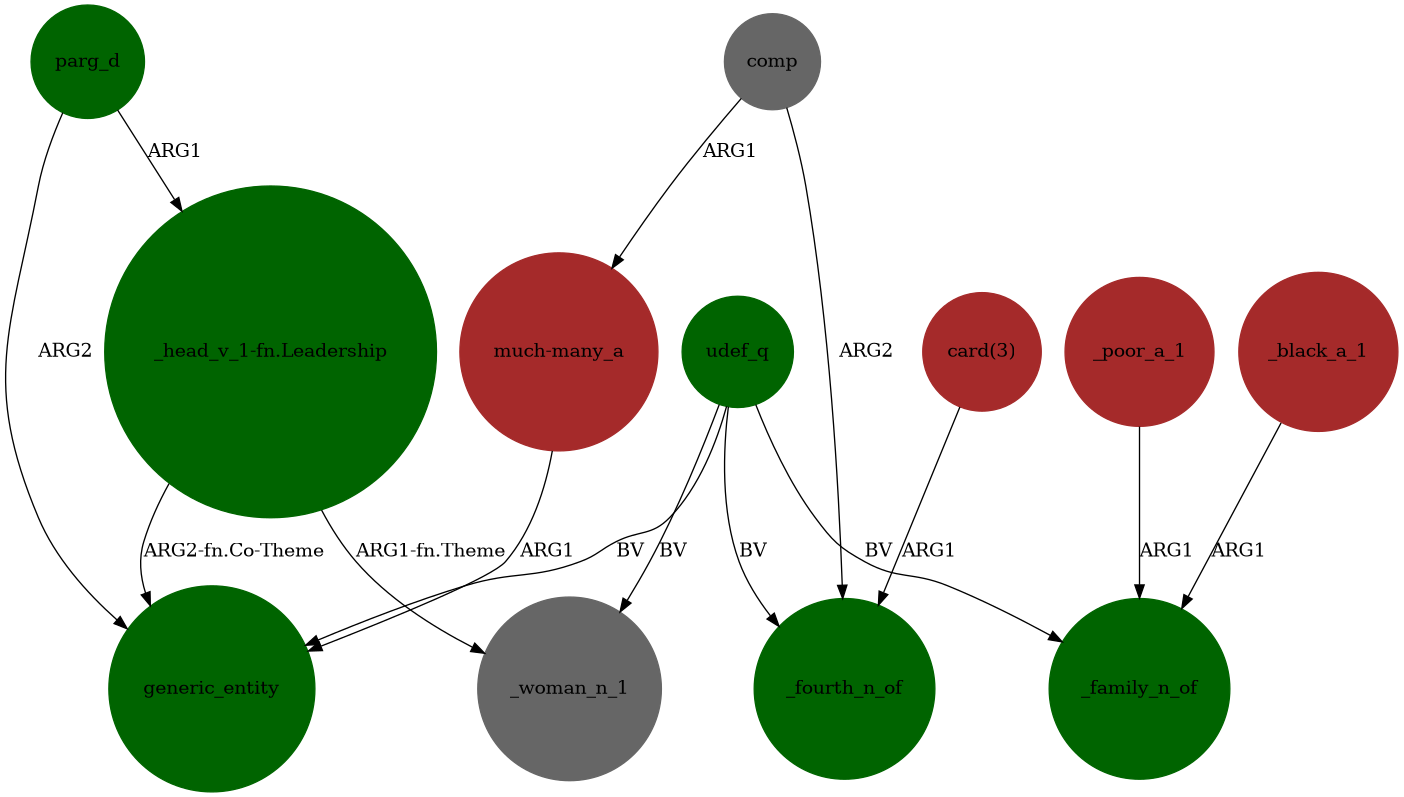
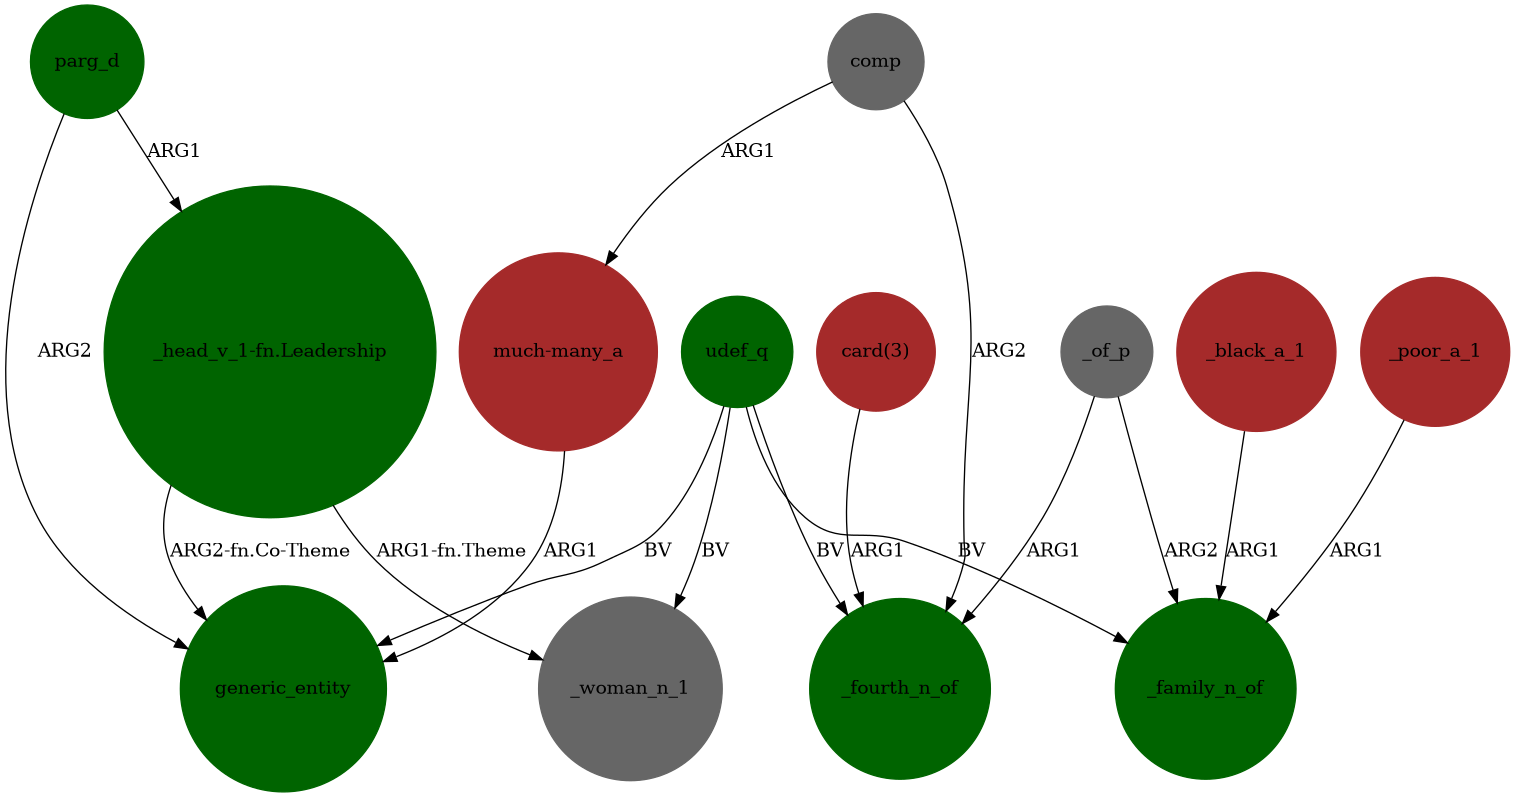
node "_of_p": added
